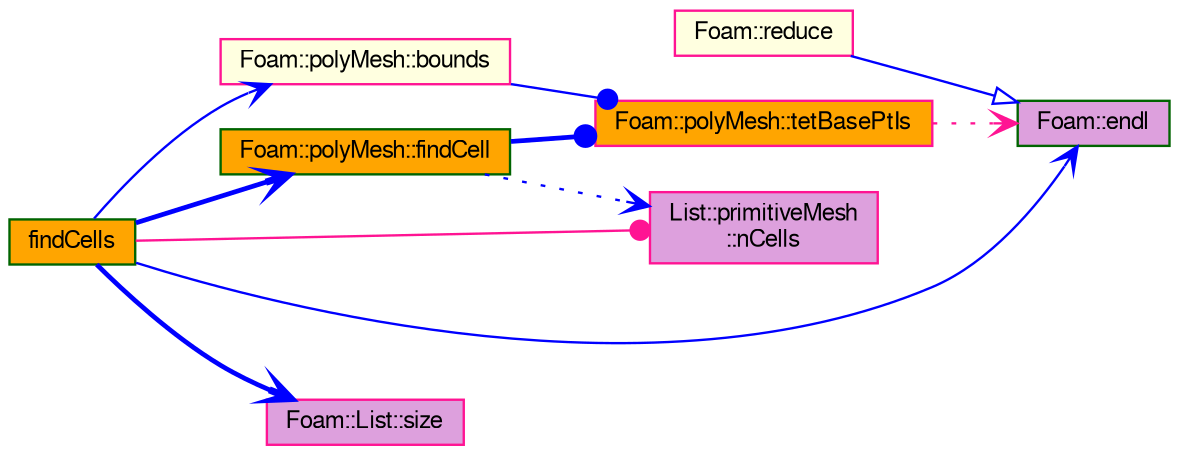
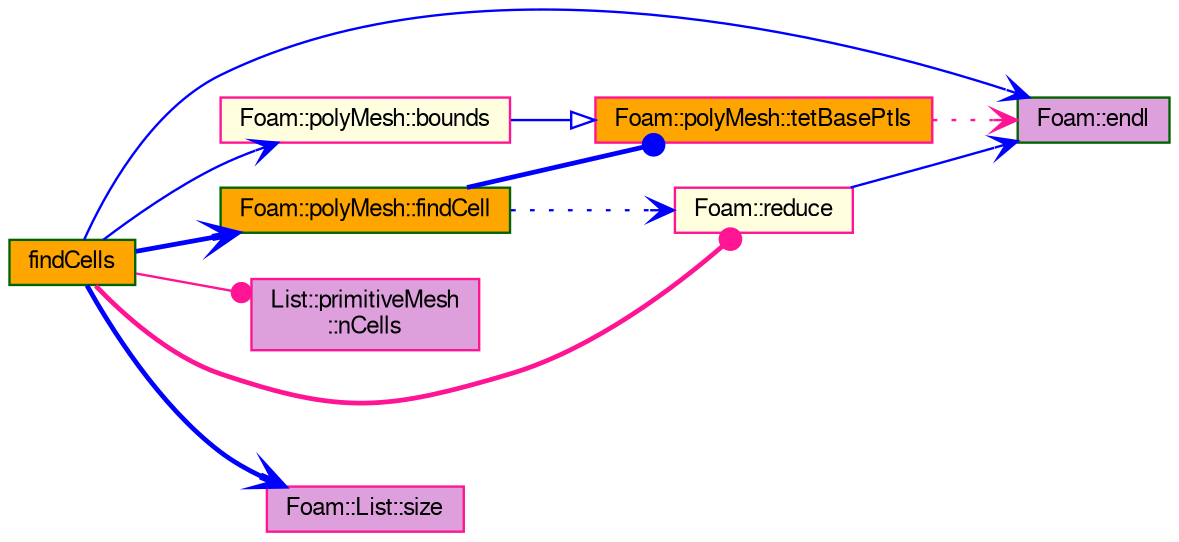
edge "Foam::reduce" -> "Foam::endl": arrowhead onormal -> vee
edge "Foam::polyMesh::bounds" -> "Foam::polyMesh::tetBasePtIs": arrowhead dot -> onormal
edge "Foam::polyMesh::findCell" -> "List::primitiveMesh ::nCells": now "Foam::polyMesh::findCell" -> "Foam::reduce"
edge "findCells" -> "Foam::reduce": added
